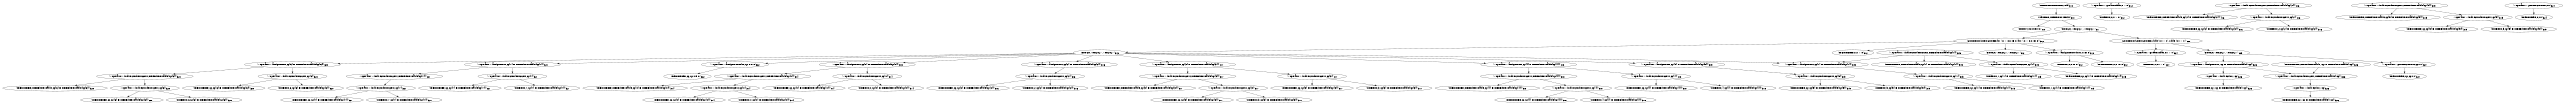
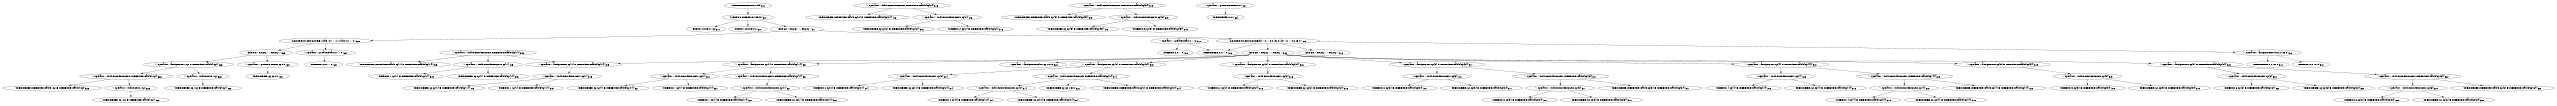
node "(PARAM,uint8_t *cp)": added
edge "(<operator>.greaterThan,n > 8)" -> "(IDENTIFIER,n,n > 8)": added
edge "(<operator>.assignmentPlus,cp += 8)" -> "(IDENTIFIER,cp,cp += 8)": now "(<operator>.indirectIndexAccess,TIFFBitRevTable[cp[0]])" -> "(IDENTIFIER,cp,cp += 8)"
edge "(IDENTIFIER,TIFFBitRevTable,*cp = TIFFBitRevTable[*cp])" -> "(<operator>.indirectIndexAccess,TIFFBitRevTable[*cp])": reversed
